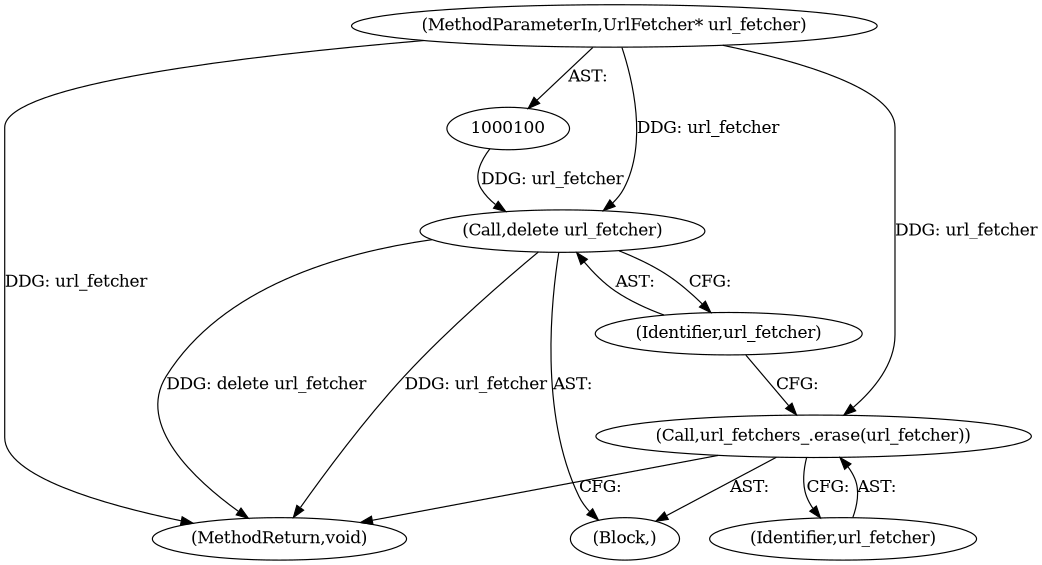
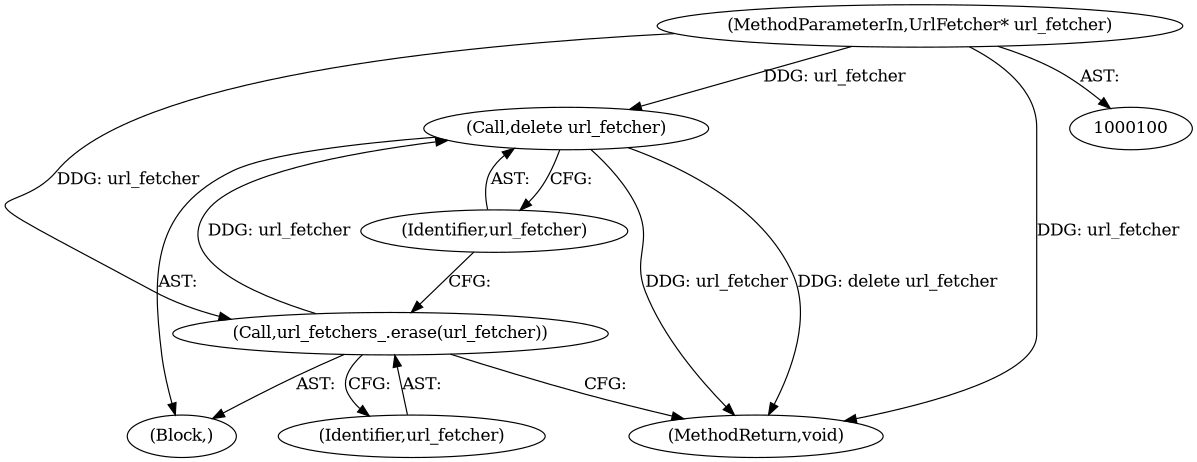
edge "1000100" -> "(Call,delete url_fetcher)": now "(Call,url_fetchers_.erase(url_fetcher))" -> "(Call,delete url_fetcher)"
